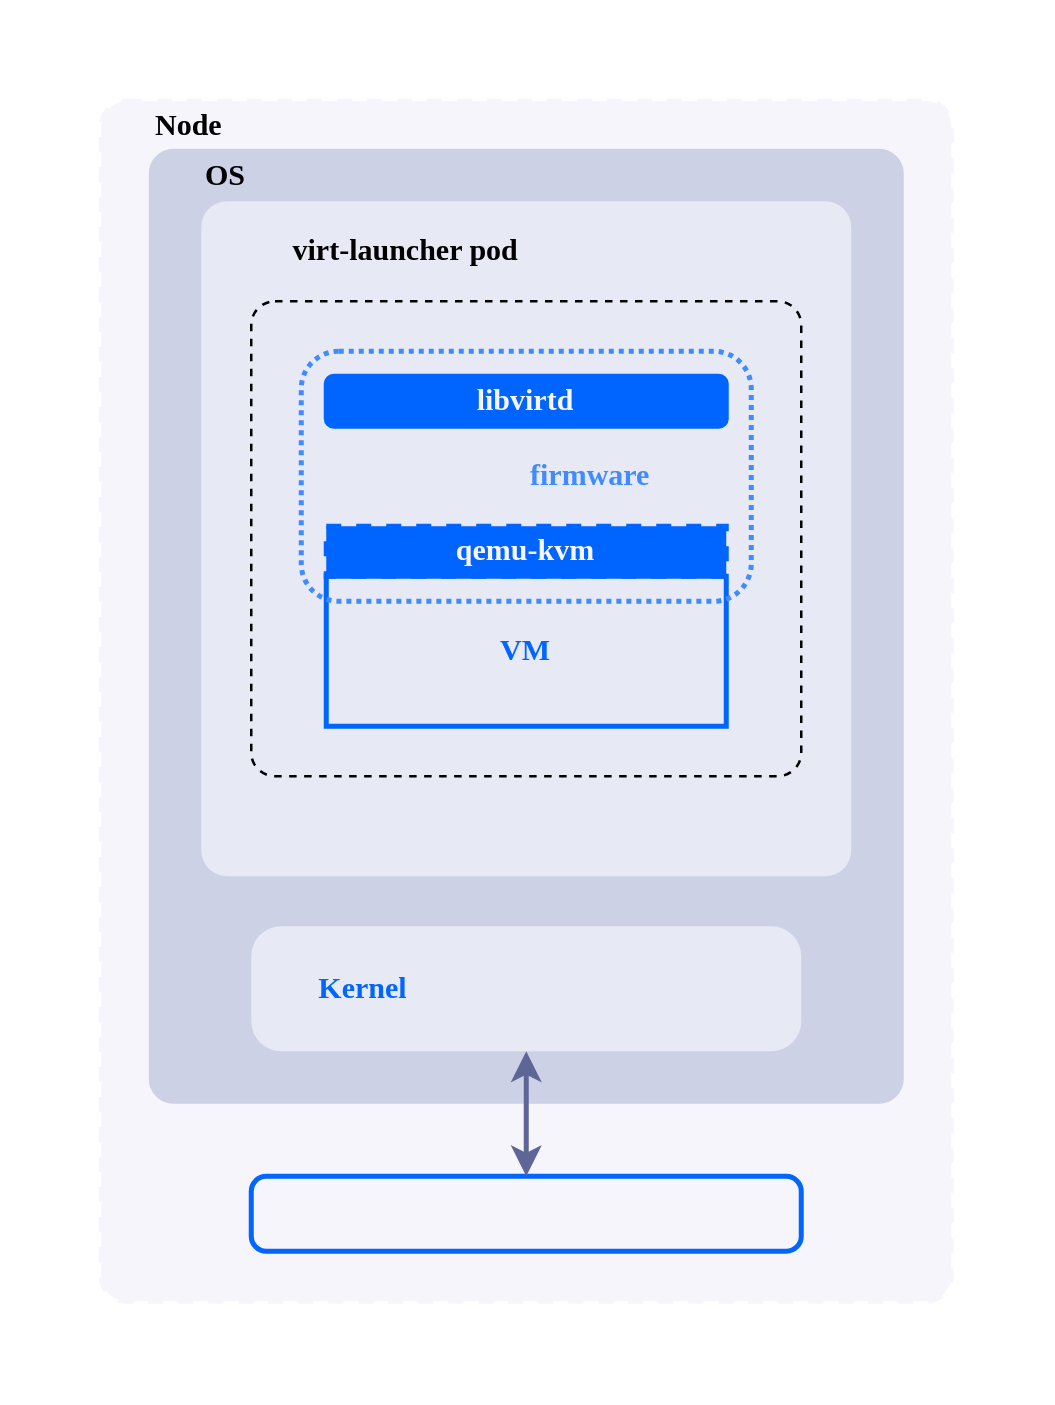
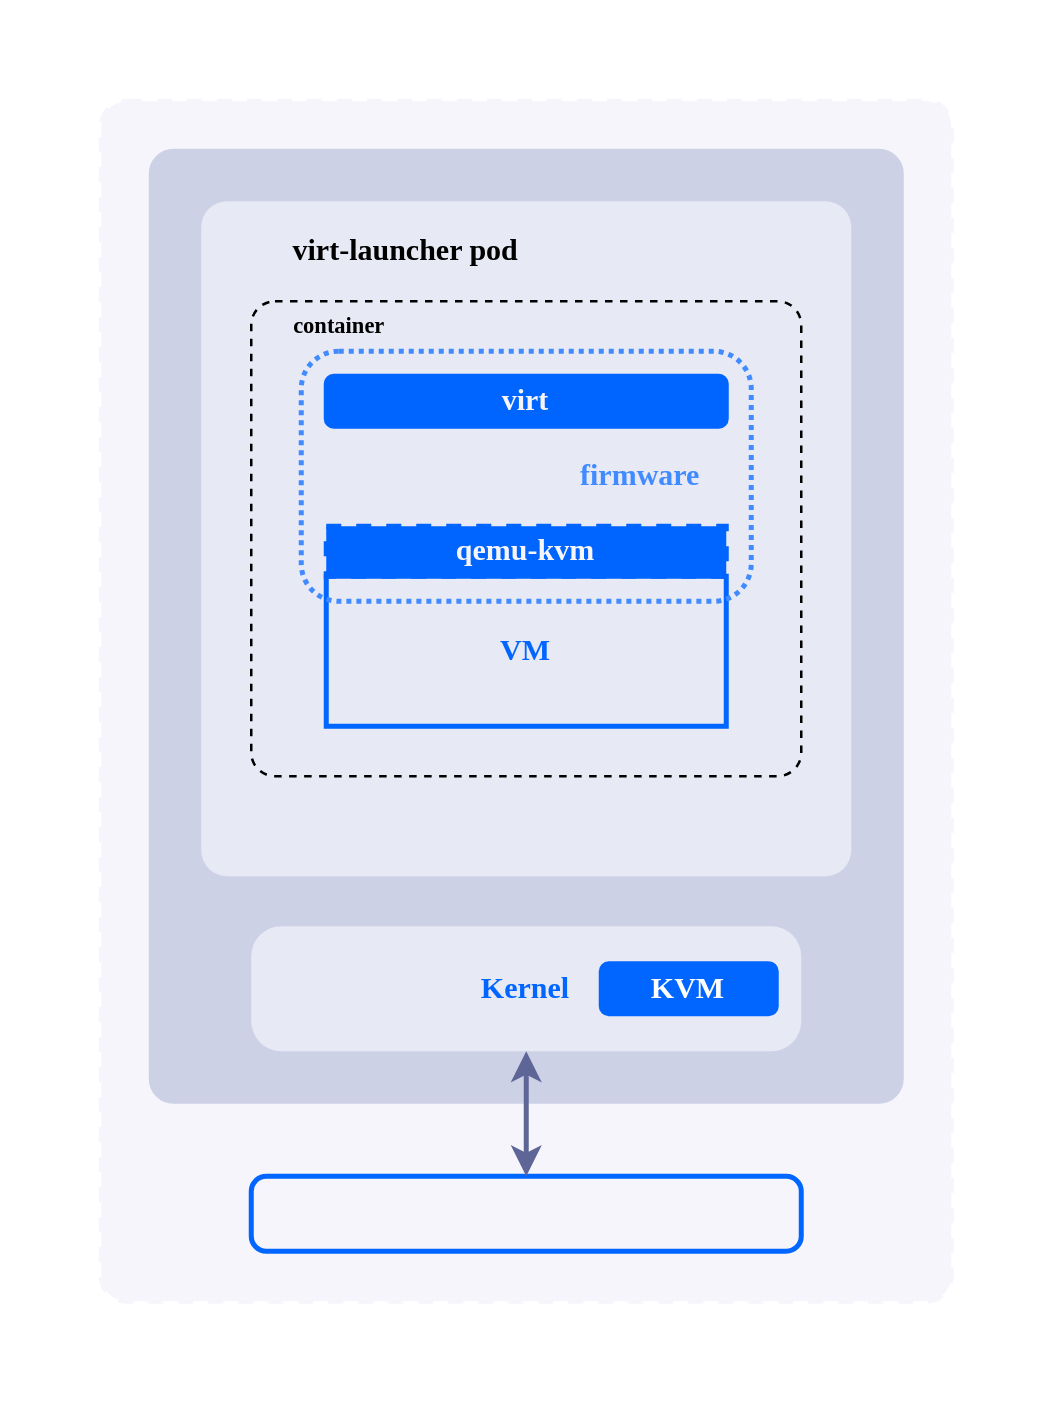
node "Node": removed
node "OS": removed
node "container": added
node "libvirtd": label "libvirtd" -> "virt"
node "firmware": moved (614, 476) -> (664, 476)
node "Kernel": moved (364, 989) -> (526, 989)
node "KVM": added
